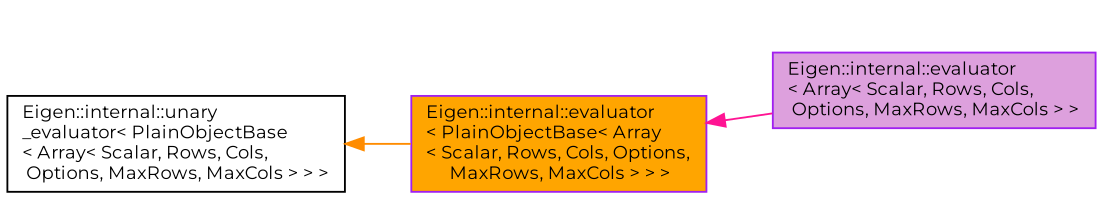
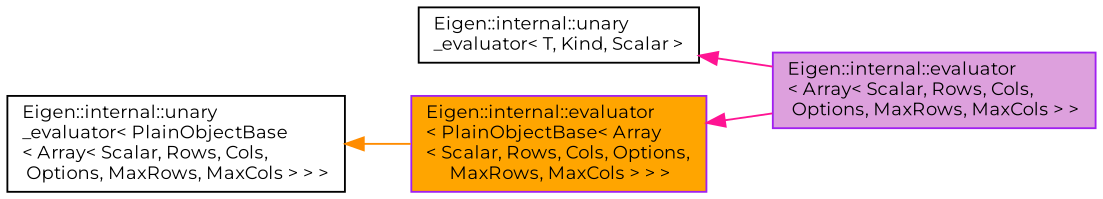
node "Eigen::internal::unary _evaluator< T, Kind, Scalar >": added
